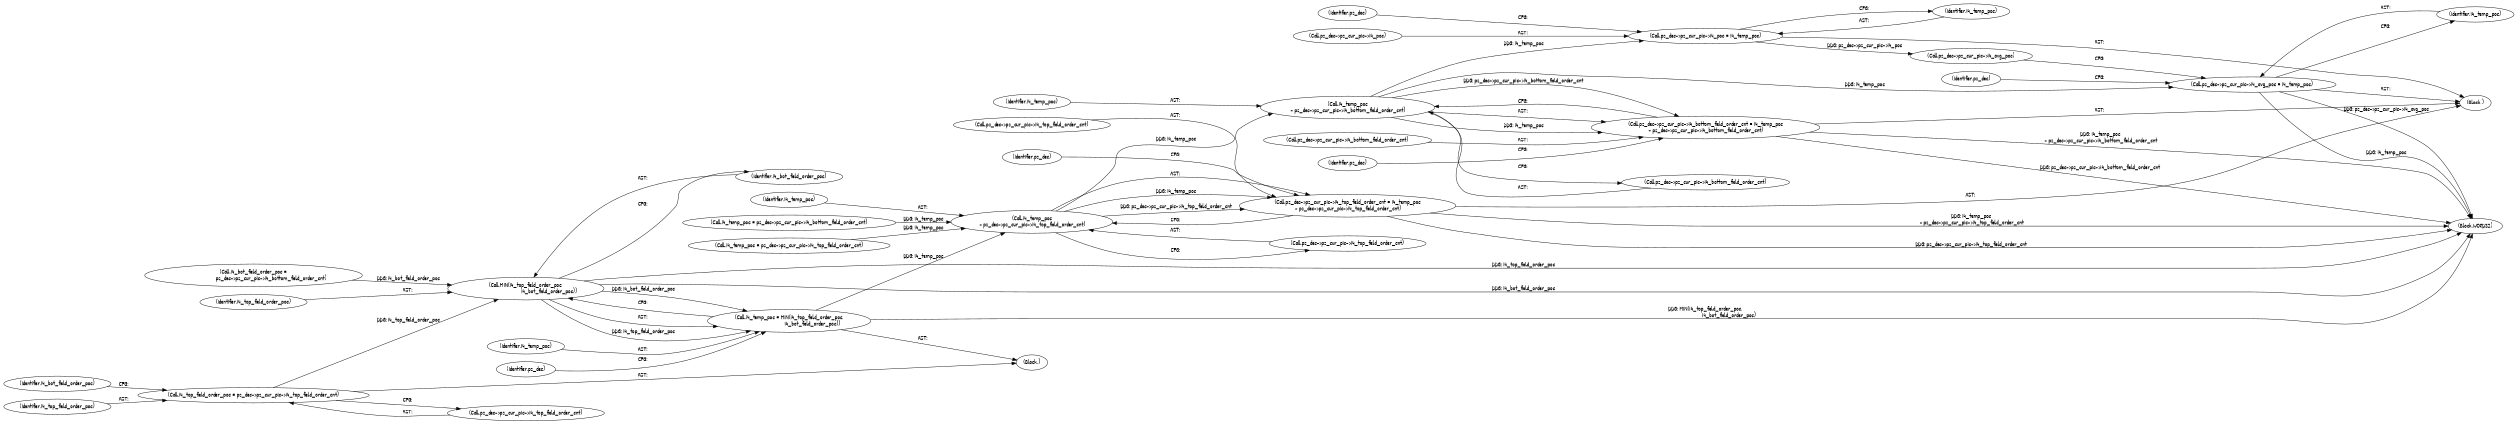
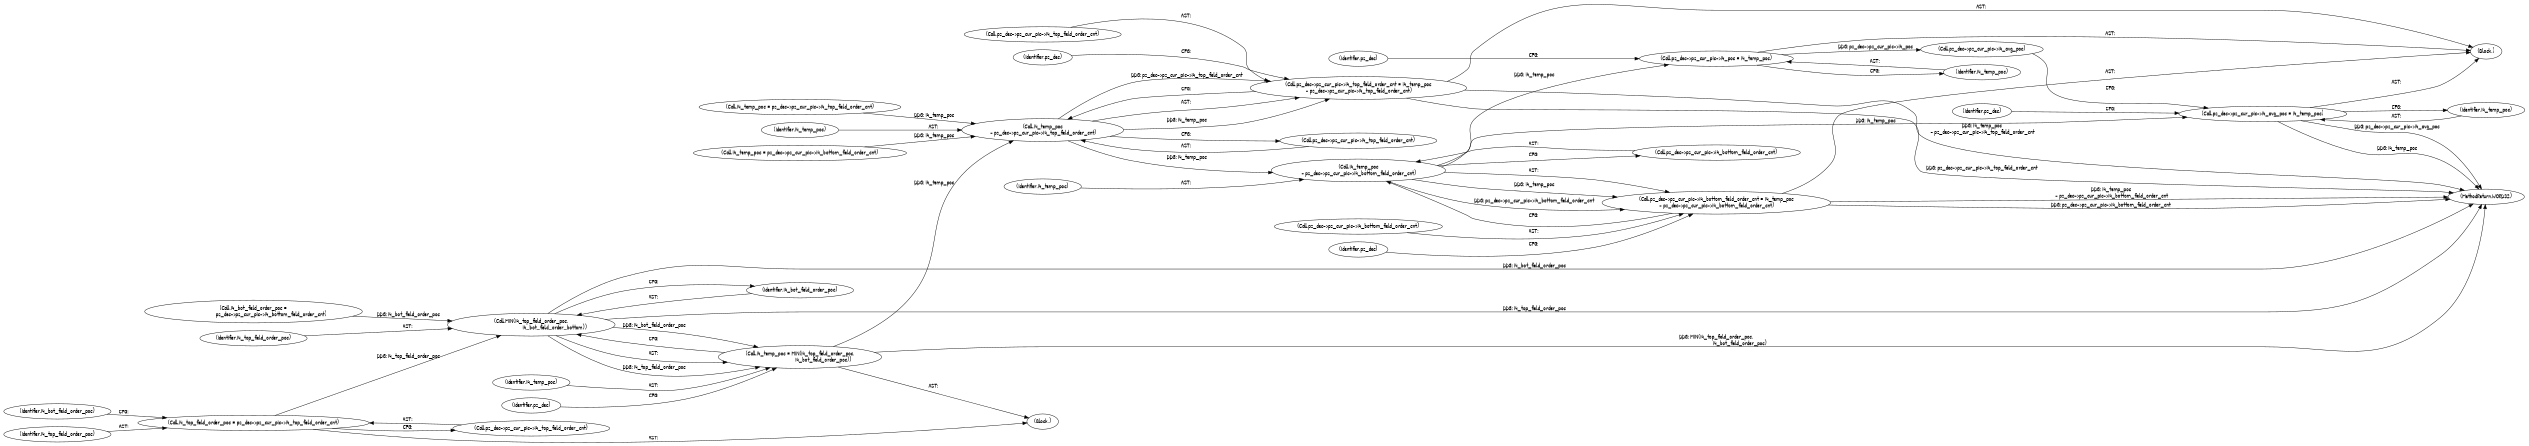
node "(Call,ps_dec->ps_cur_pic->i4_poc)": removed
node "(Block,WORD32)": label "(Block,WORD32)" -> "(MethodReturn,WORD32)"
node "(Call,MIN(i4_top_field_order_poc, i4_bot_field_order_poc))": label "(Call,MIN(i4_top_field_order_poc, i4_bot_field_order_poc))" -> "(Call,MIN(i4_top_field_order_poc, i4_bot_field_order_bottom))"
